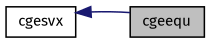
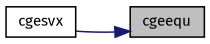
edge "cgeequ" -> "cgesvx": reversed
